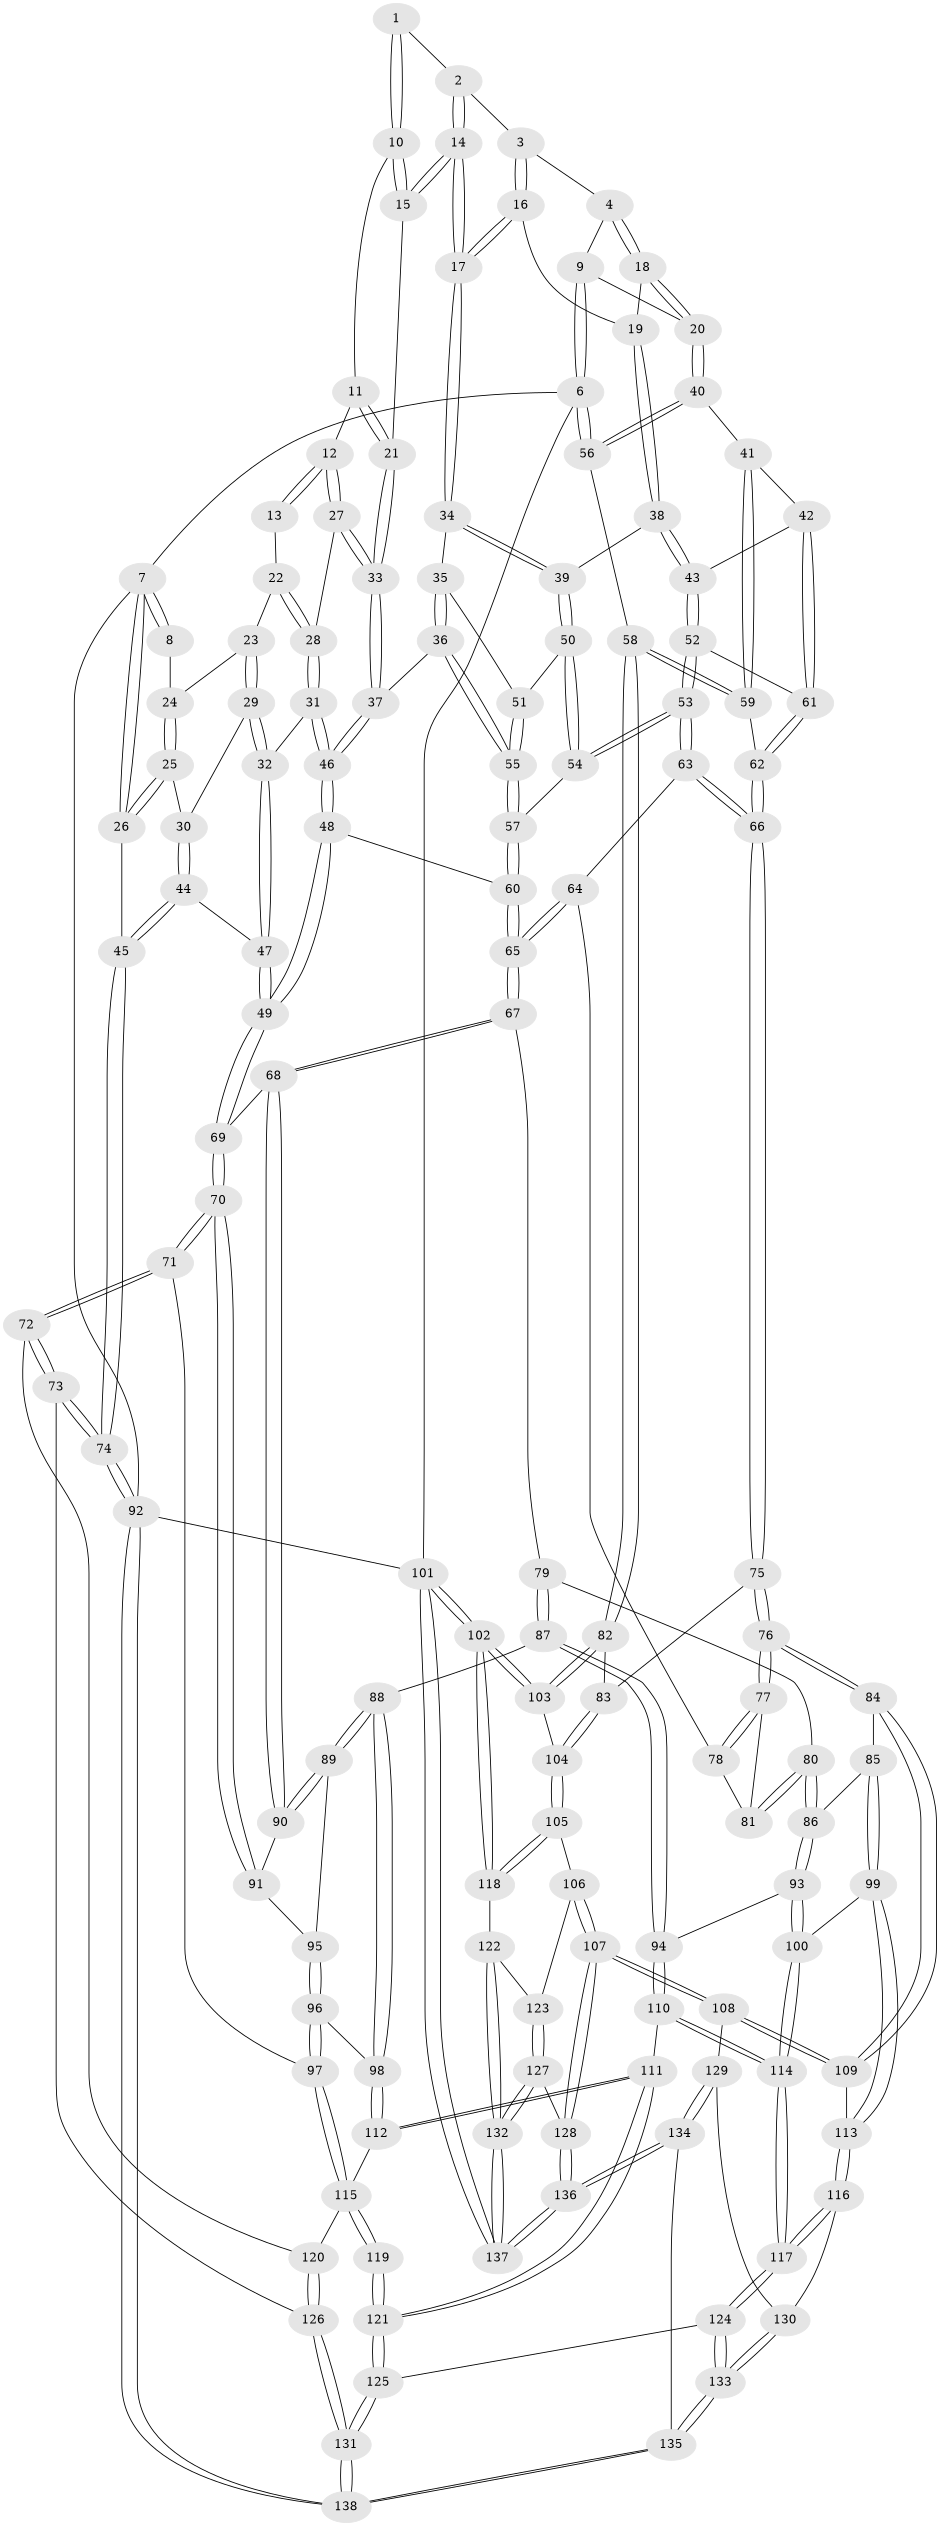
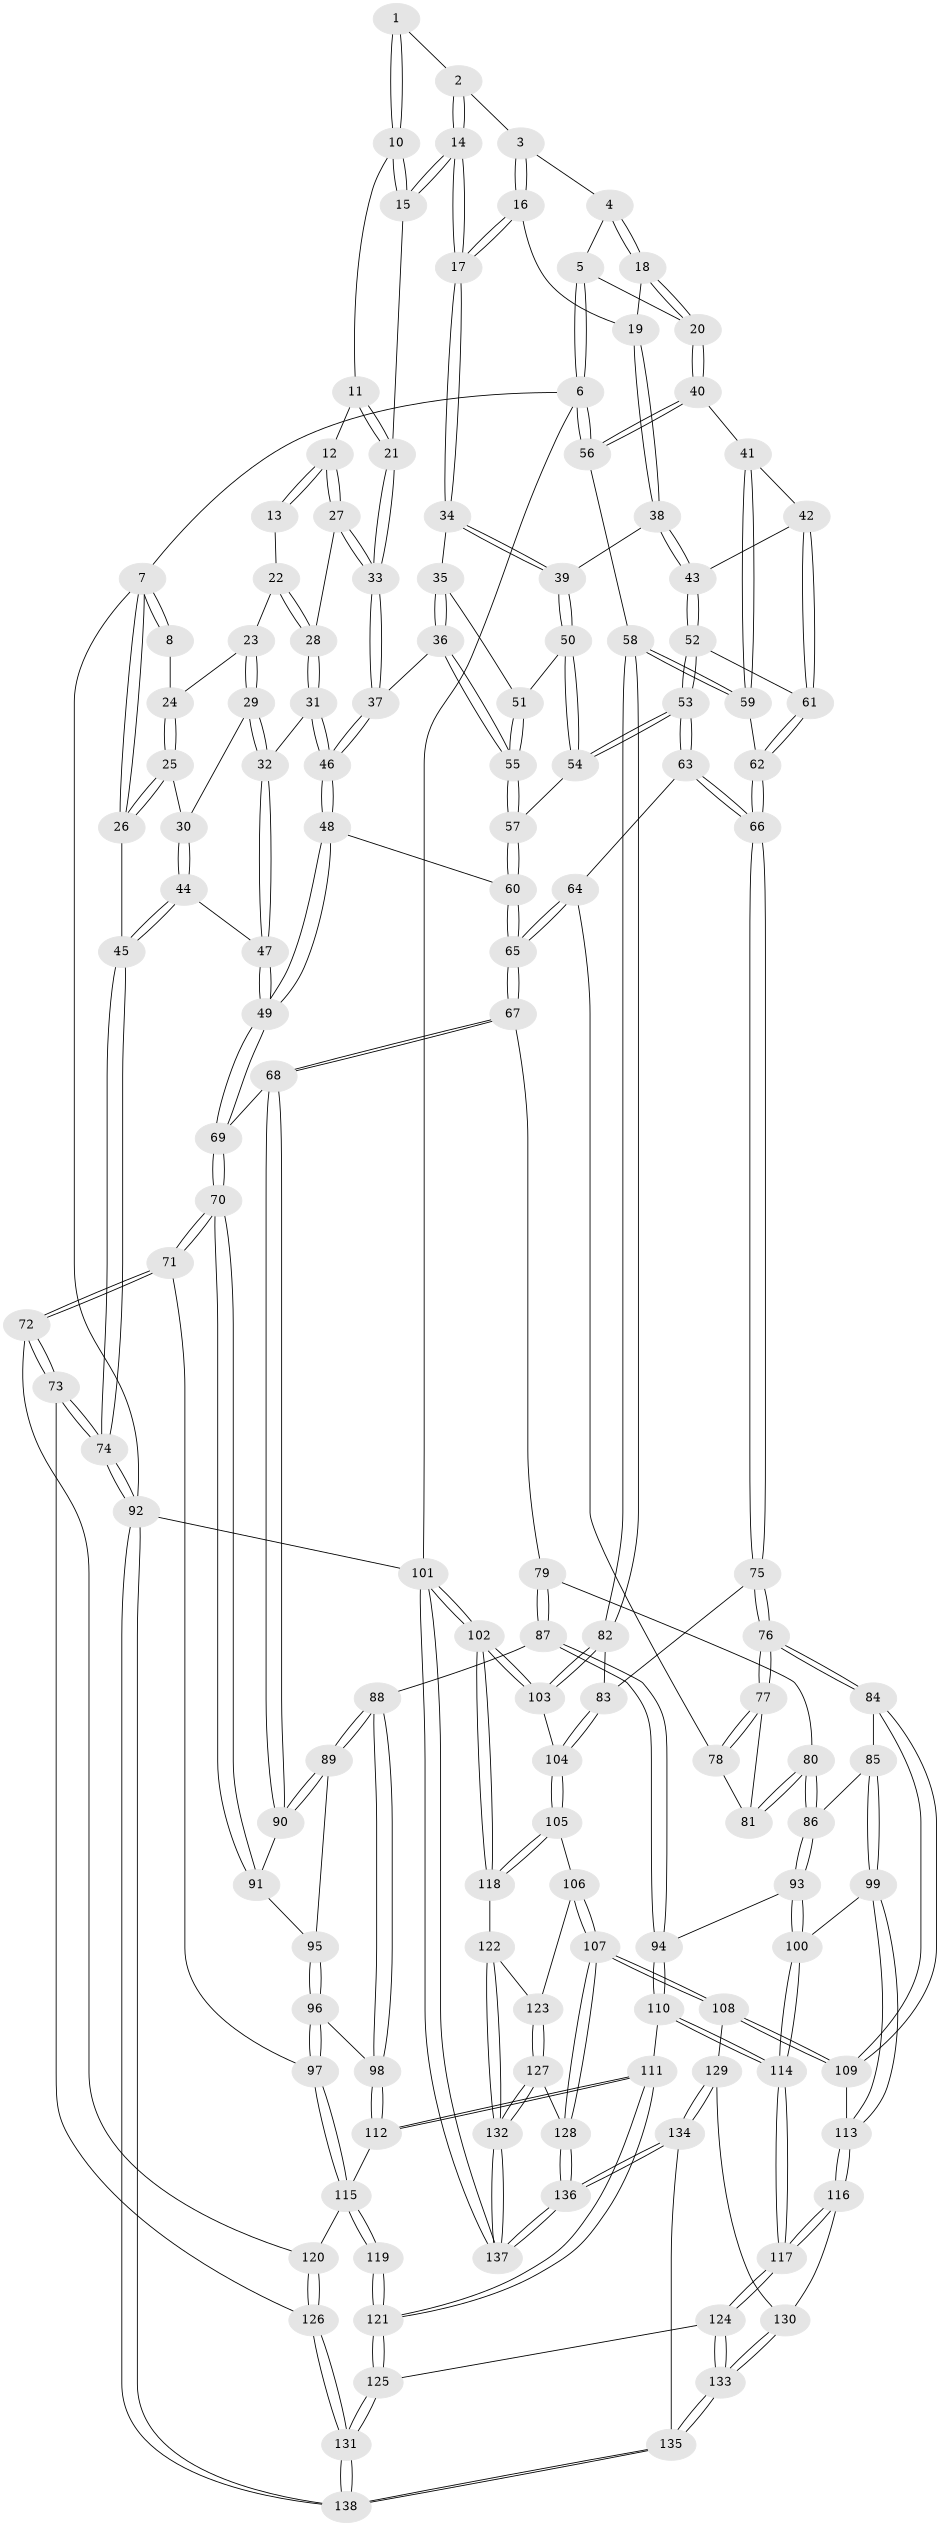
node "9": label "9" -> "5"
